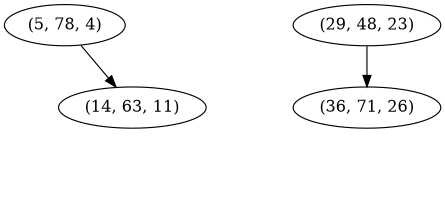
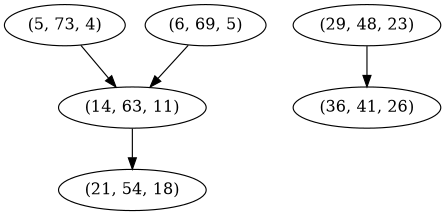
node "(5, 78, 4)": label "(5, 78, 4)" -> "(5, 73, 4)"
node "(6, 69, 5)": added
node "(36, 71, 26)": label "(36, 71, 26)" -> "(36, 41, 26)"
node "(21, 54, 18)": added
